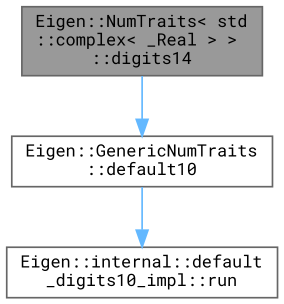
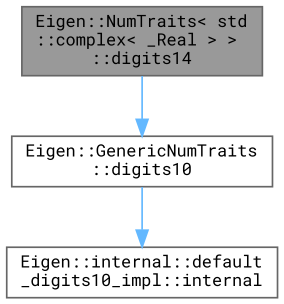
node "Eigen::GenericNumTraits ::default10": label "Eigen::GenericNumTraits ::default10" -> "Eigen::GenericNumTraits ::digits10"
node "Eigen::internal::default _digits10_impl::run": label "Eigen::internal::default _digits10_impl::run" -> "Eigen::internal::default _digits10_impl::internal"
